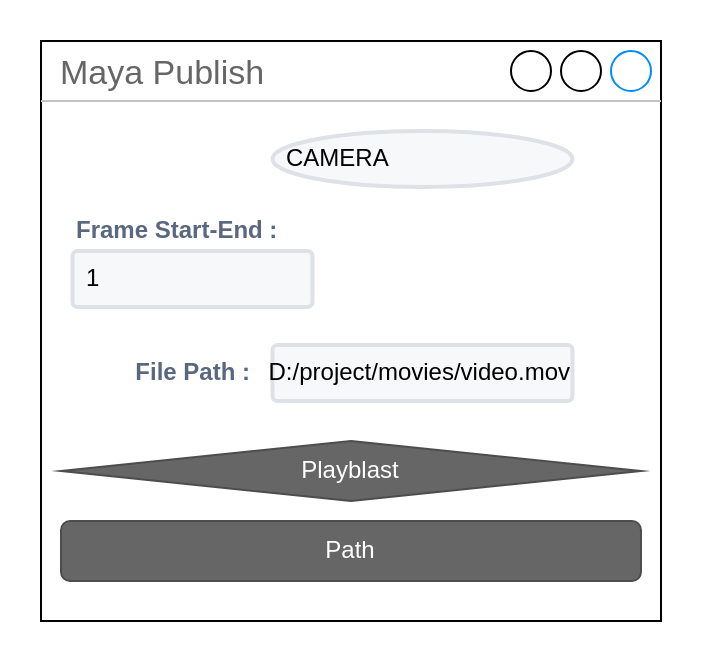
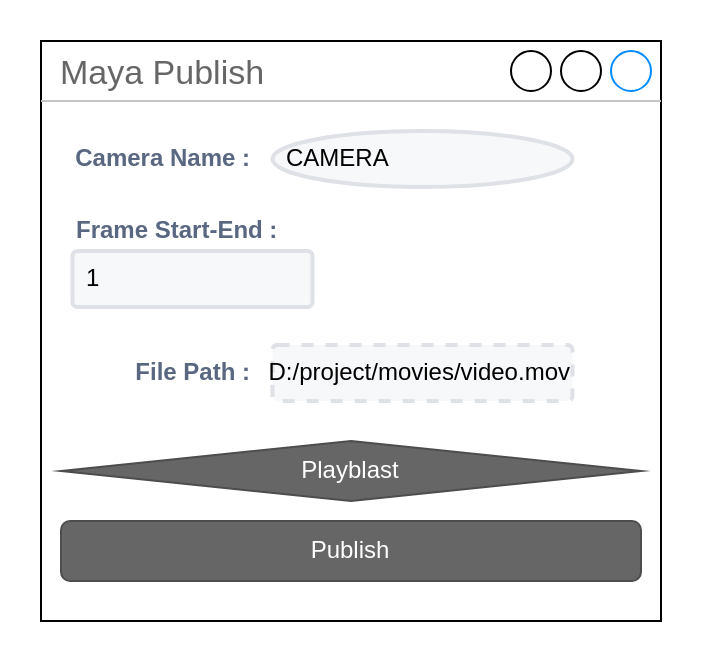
node "Camera Name :": added
node "D:/project/movies/video.mov": style solid -> dashed
node "Path": label "Path" -> "Publish"
